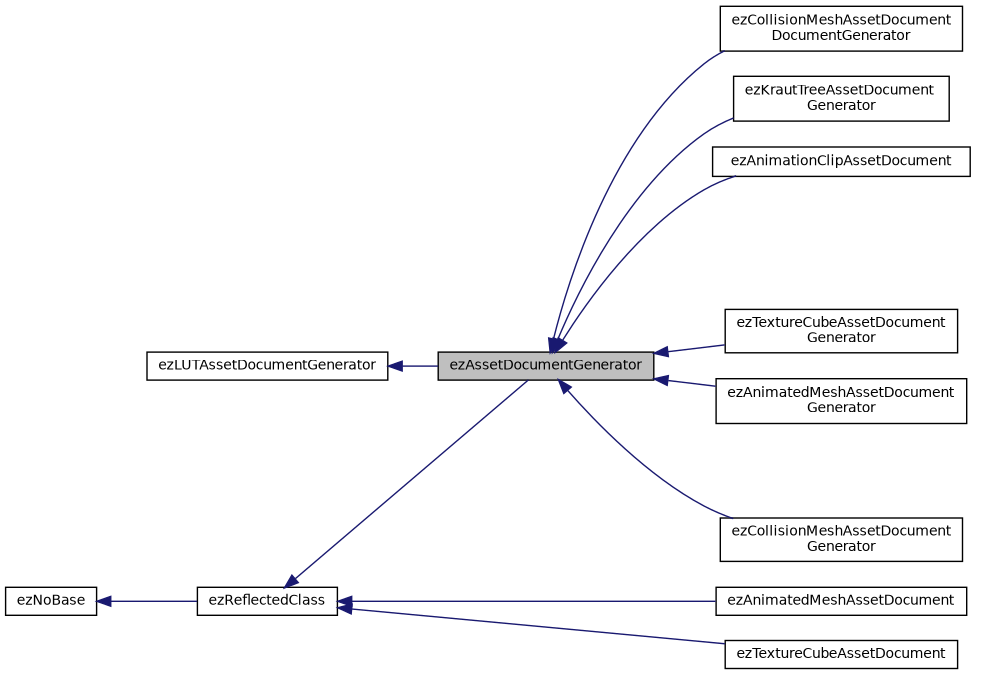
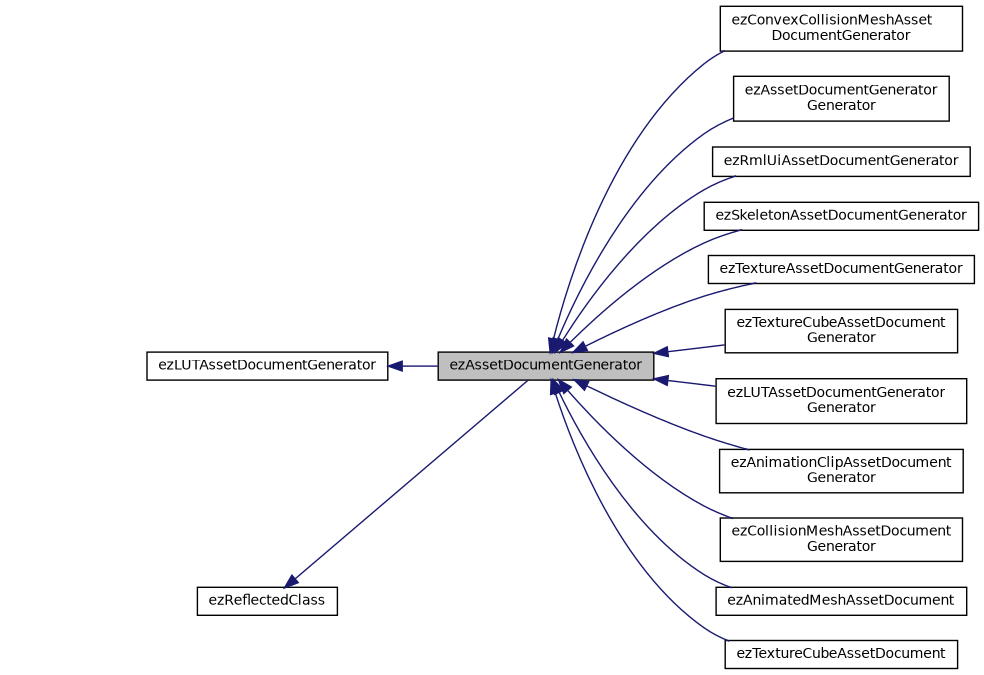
node "ezCollisionMeshAssetDocument DocumentGenerator": label "ezCollisionMeshAssetDocument DocumentGenerator" -> "ezConvexCollisionMeshAsset DocumentGenerator"
node "ezKrautTreeAssetDocument Generator": label "ezKrautTreeAssetDocument Generator" -> "ezAssetDocumentGenerator Generator"
node "ezAnimationClipAssetDocument": label "ezAnimationClipAssetDocument" -> "ezRmlUiAssetDocumentGenerator"
node "ezSkeletonAssetDocumentGenerator": added
node "ezTextureAssetDocumentGenerator": added
node "ezAnimatedMeshAssetDocument Generator": label "ezAnimatedMeshAssetDocument Generator" -> "ezLUTAssetDocumentGenerator Generator"
node "ezAnimationClipAssetDocument Generator": added
node "ezNoBase": removed
edge "ezAnimatedMeshAssetDocument" -> "ezReflectedClass": now "ezAnimatedMeshAssetDocument" -> "ezAssetDocumentGenerator"
edge "ezTextureCubeAssetDocument" -> "ezReflectedClass": now "ezTextureCubeAssetDocument" -> "ezAssetDocumentGenerator"
